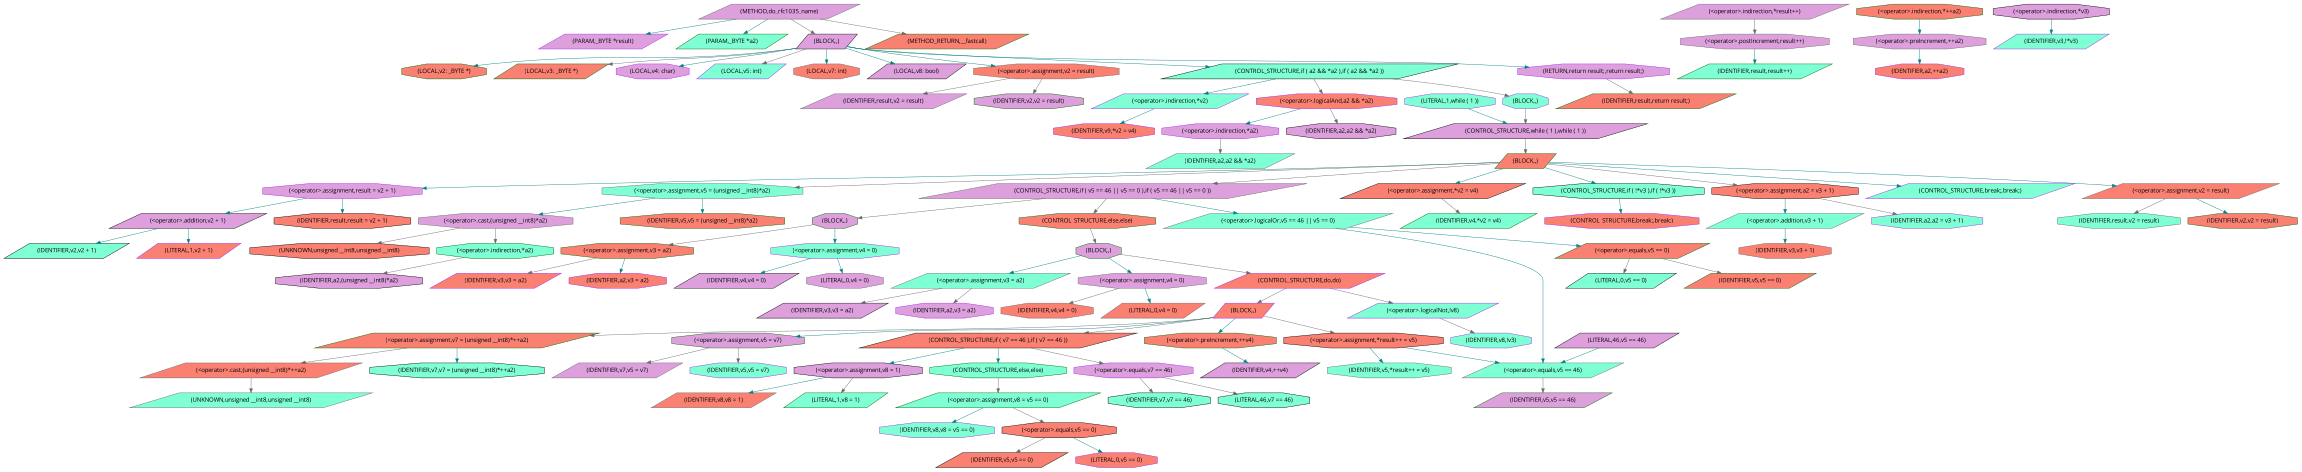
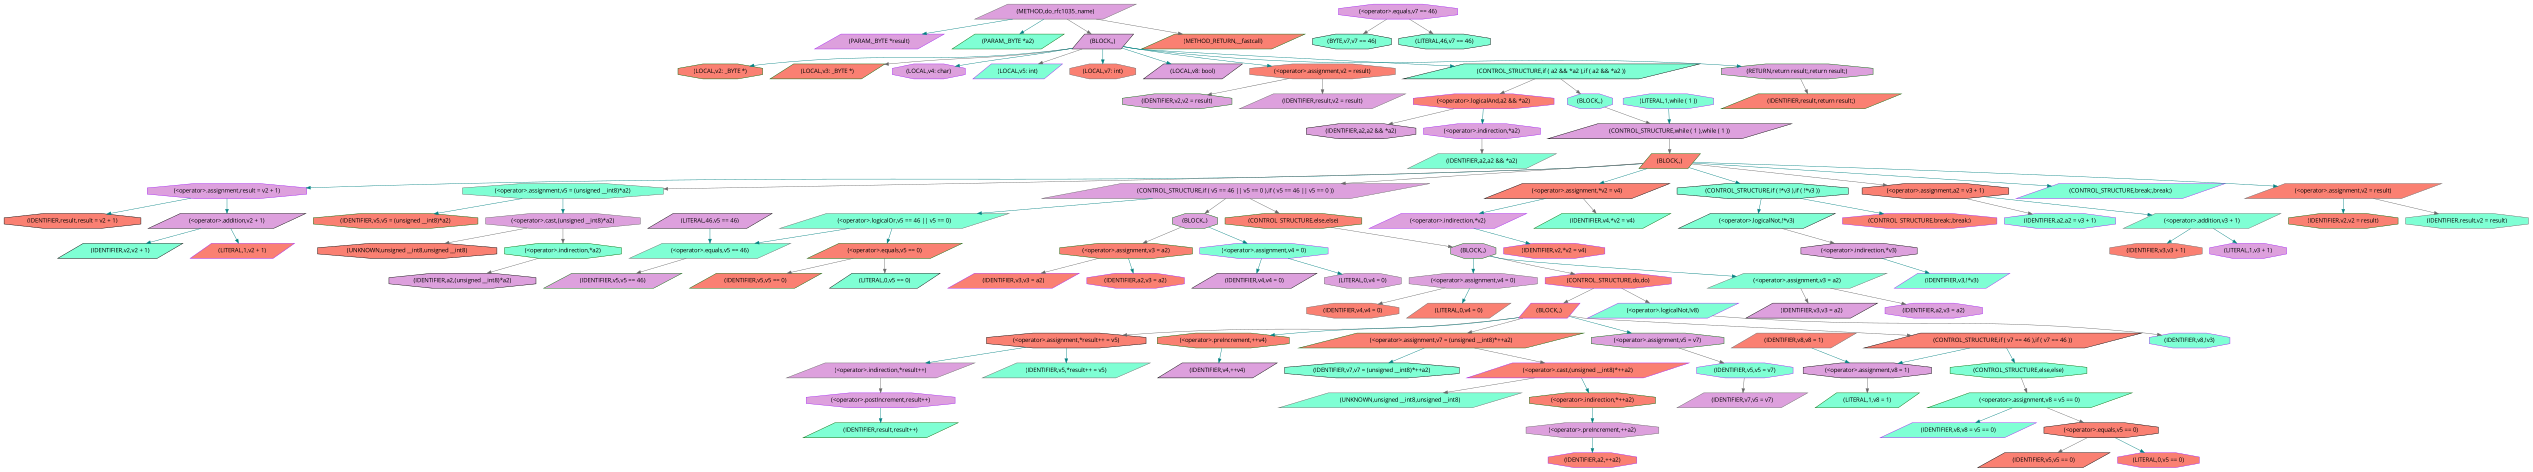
node "(<operator>.postIncrement,result++)": color gray40 -> purple
node "(RETURN,return result;,return result;)": color purple -> darkgreen
edge "(CONTROL_STRUCTURE,if ( a2 && *a2 ),if ( a2 && *a2 ))" -> "(<operator>.indirection,*v2)": now "(<operator>.assignment,*v2 = v4)" -> "(<operator>.indirection,*v2)"
node "(<operator>.indirection,*v2)": fillcolor aquamarine -> plum
node "(IDENTIFIER,v9,*v2 = v4)": label "(IDENTIFIER,v9,*v2 = v4)" -> "(IDENTIFIER,v2,*v2 = v4)"
node "(<operator>.logicalNot,!*v3)": added
node "(LITERAL,1,v3 + 1)": added
node "(CONTROL_STRUCTURE,do,do)": shape parallelogram -> octagon
edge "(<operator>.assignment,v5 = v7)" -> "(IDENTIFIER,v7,v5 = v7)": now "(IDENTIFIER,v5,v5 = v7)" -> "(IDENTIFIER,v7,v5 = v7)"
edge "(CONTROL_STRUCTURE,if ( v7 == 46 ),if ( v7 == 46 ))" -> "(<operator>.equals,v7 == 46)": removed
edge "(<operator>.assignment,*result++ = v5)" -> "(<operator>.equals,v5 == 46)": now "(<operator>.assignment,*result++ = v5)" -> "(<operator>.indirection,*result++)"
node "(<operator>.cast,(unsigned __int8)*++a2)": color gray40 -> purple
node "(IDENTIFIER,v5,*result++ = v5)": shape octagon -> parallelogram
edge "(<operator>.cast,(unsigned __int8)*++a2)" -> "(<operator>.indirection,*++a2)": added
edge "(<operator>.assignment,v8 = 1)" -> "(IDENTIFIER,v8,v8 = 1)": reversed
node "(IDENTIFIER,v7,v7 == 46)": label "(IDENTIFIER,v7,v7 == 46)" -> "(BYTE,v7,v7 == 46)"
node "(IDENTIFIER,v8,v8 = v5 == 0)": shape octagon -> parallelogram
